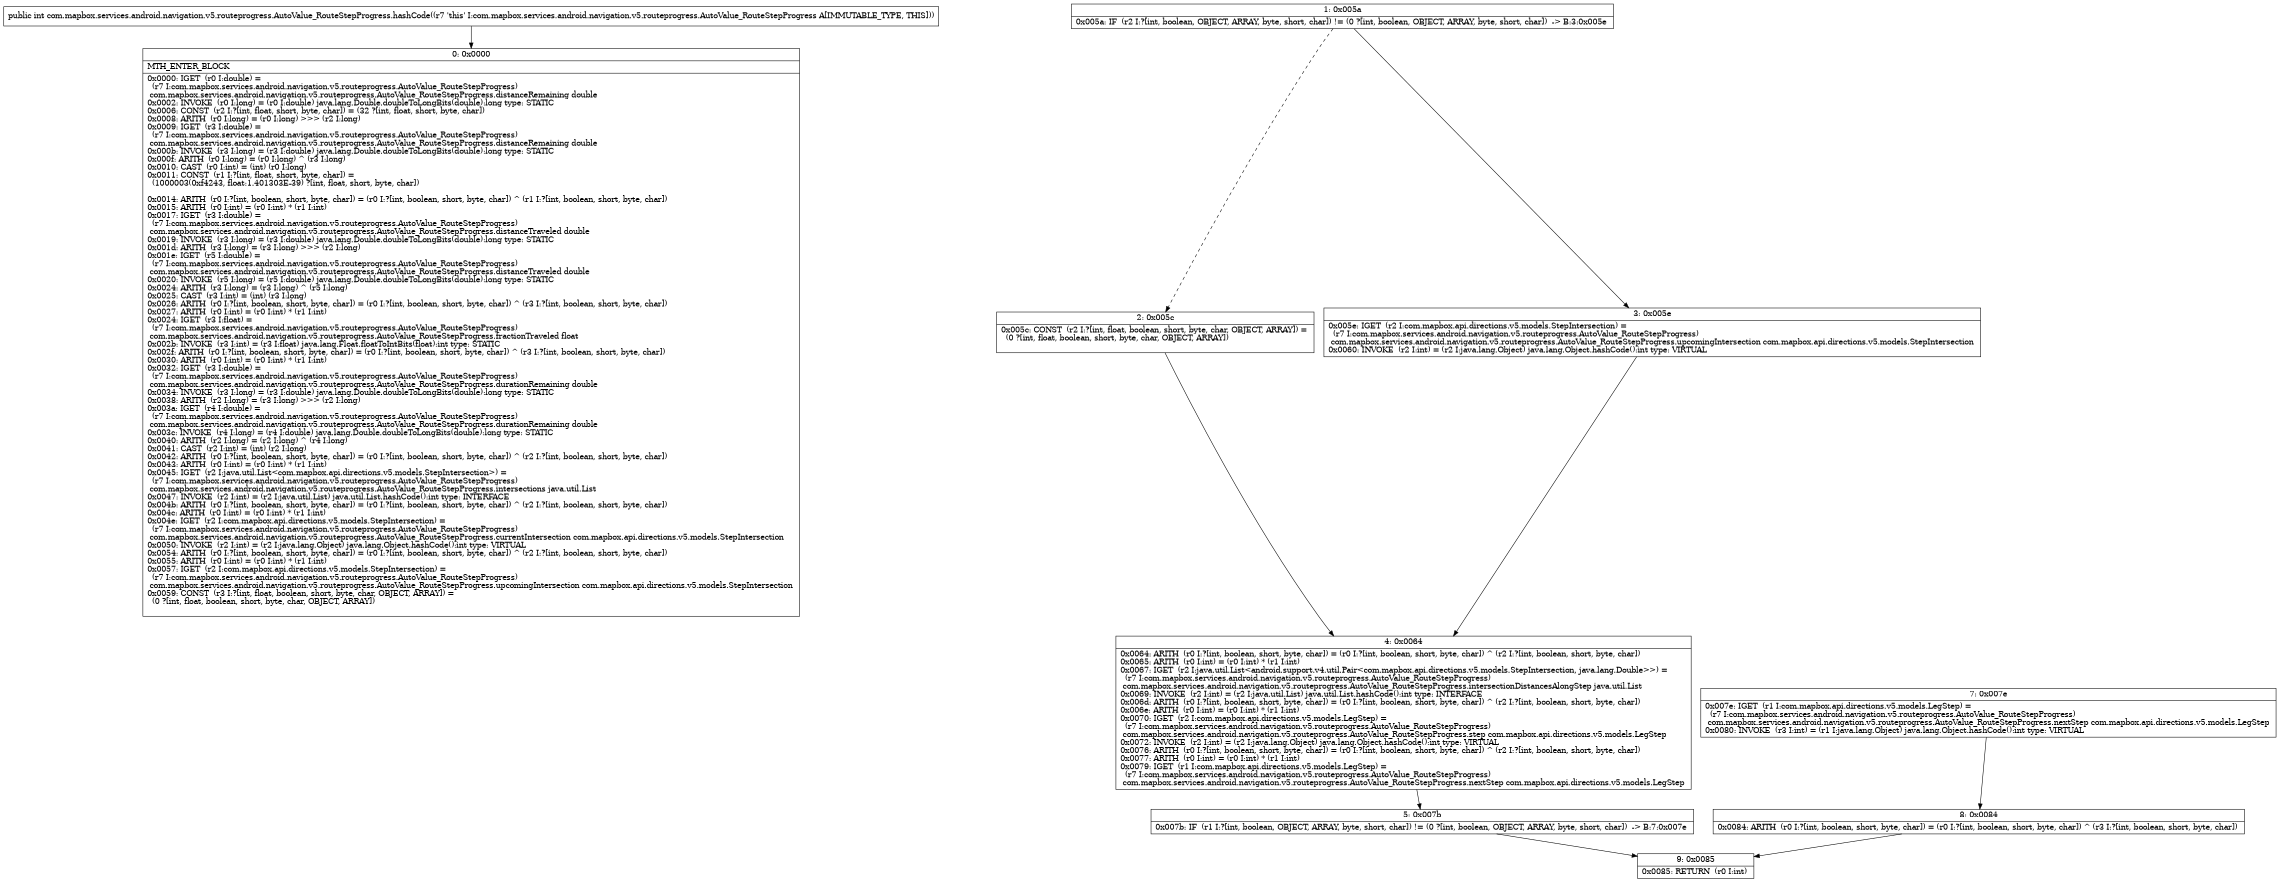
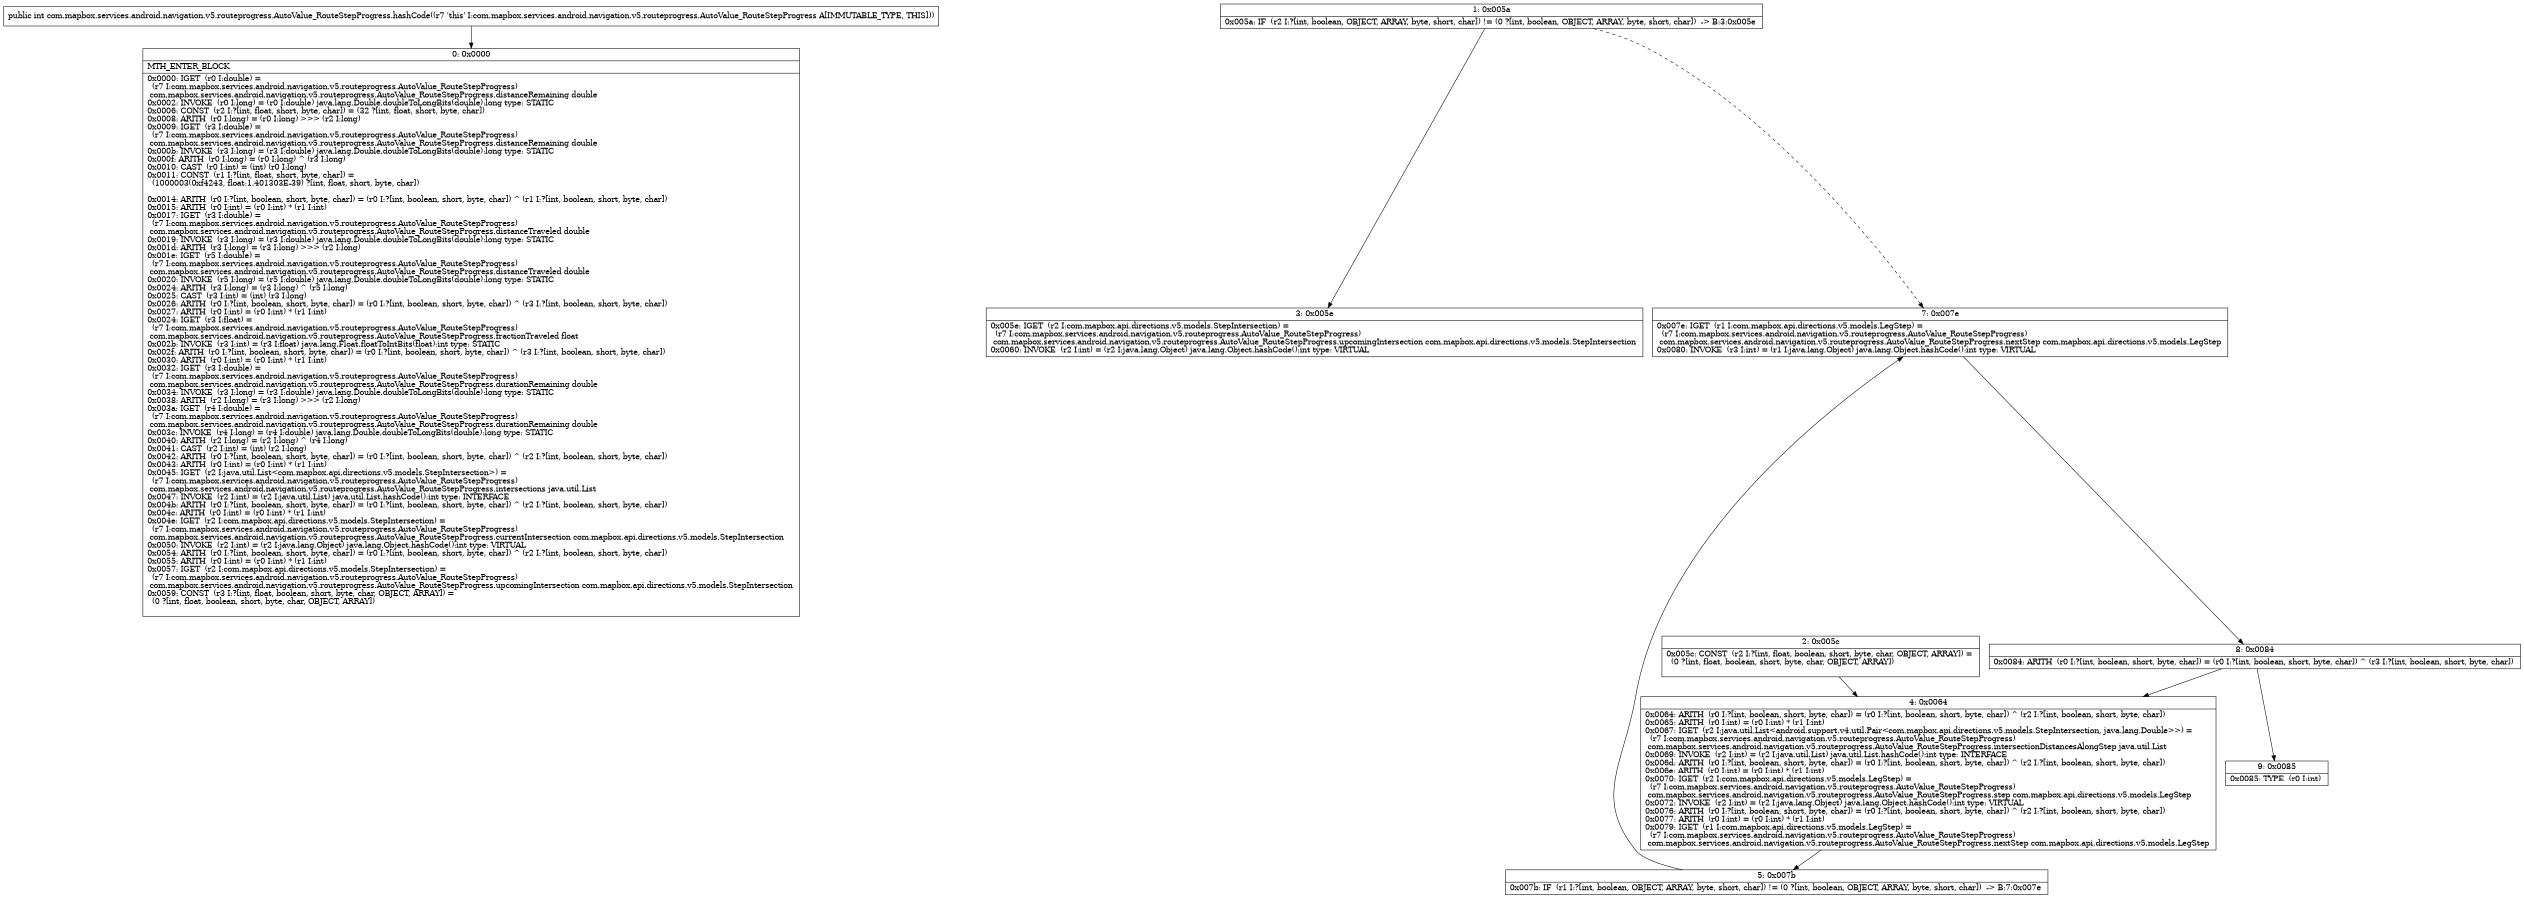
edge "1: 0x005a" -> "2: 0x005c": now "1: 0x005a" -> "7: 0x007e"
edge "3: 0x005e" -> "4: 0x0064": now "8: 0x0084" -> "4: 0x0064"
edge "5: 0x007b" -> "9: 0x0085": now "5: 0x007b" -> "7: 0x007e"
node "9: 0x0085": text "0x0085: RETURN  (r0 I:int)" -> "0x0085: TYPE  (r0 I:int)"
